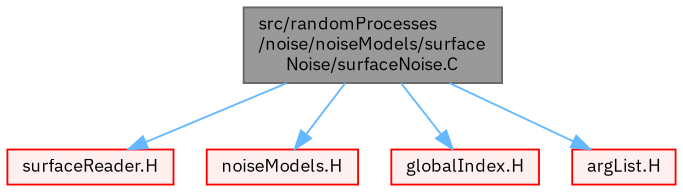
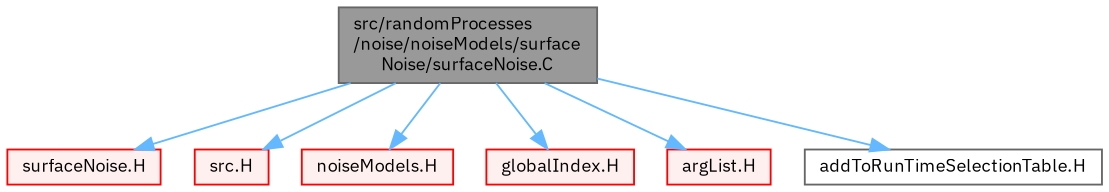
node "surfaceNoise.H": added
node "surfaceReader.H": label "surfaceReader.H" -> "src.H"
node "addToRunTimeSelectionTable.H": added
